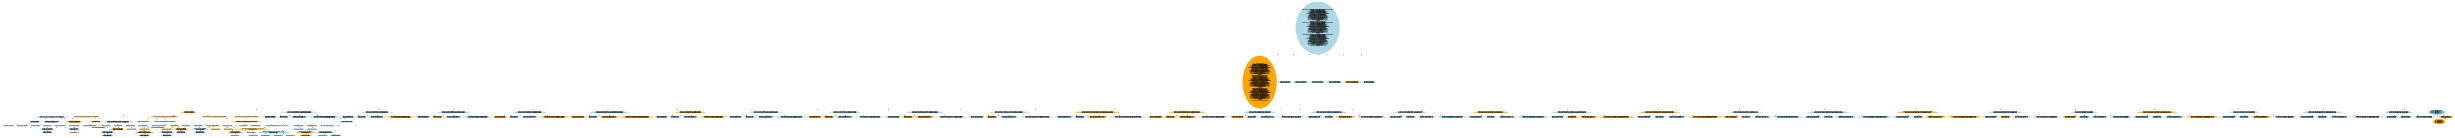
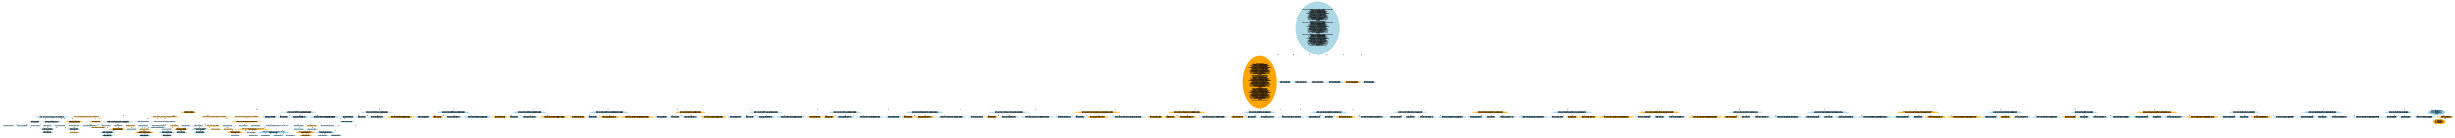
node "Configuration#?,Properties,PrintStream#41:PlaceHold": fillcolor orange -> lightblue
